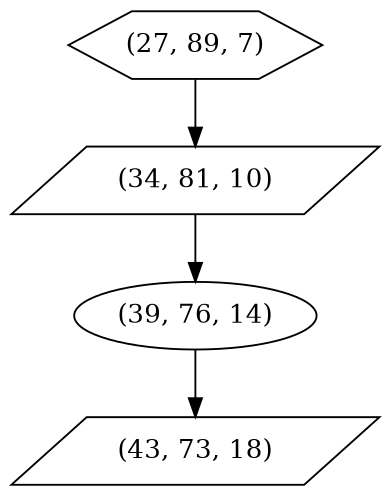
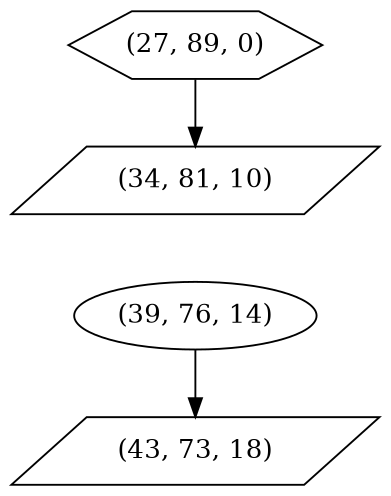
node "(27, 89, 7)": label "(27, 89, 7)" -> "(27, 89, 0)"
edge "(34, 81, 10)" -> "(39, 76, 14)": removed
